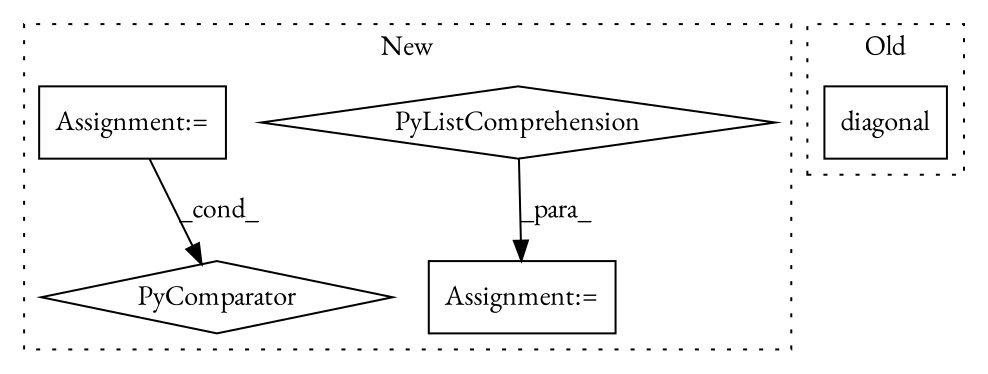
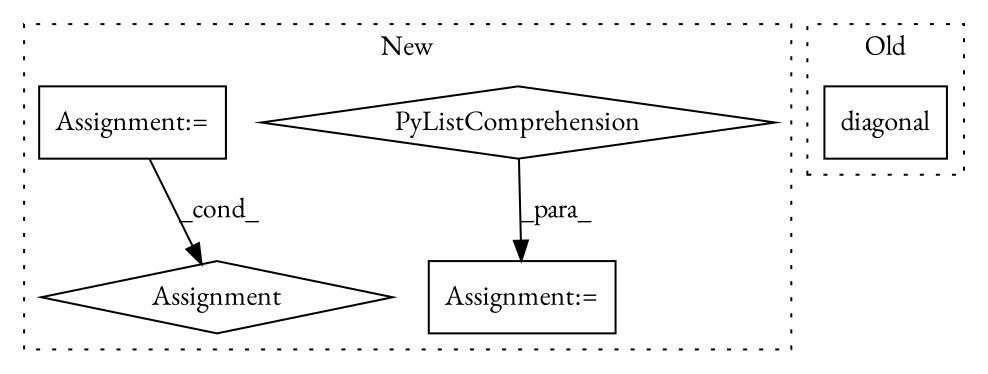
node "PyComparator": label "PyComparator" -> "Assignment"
